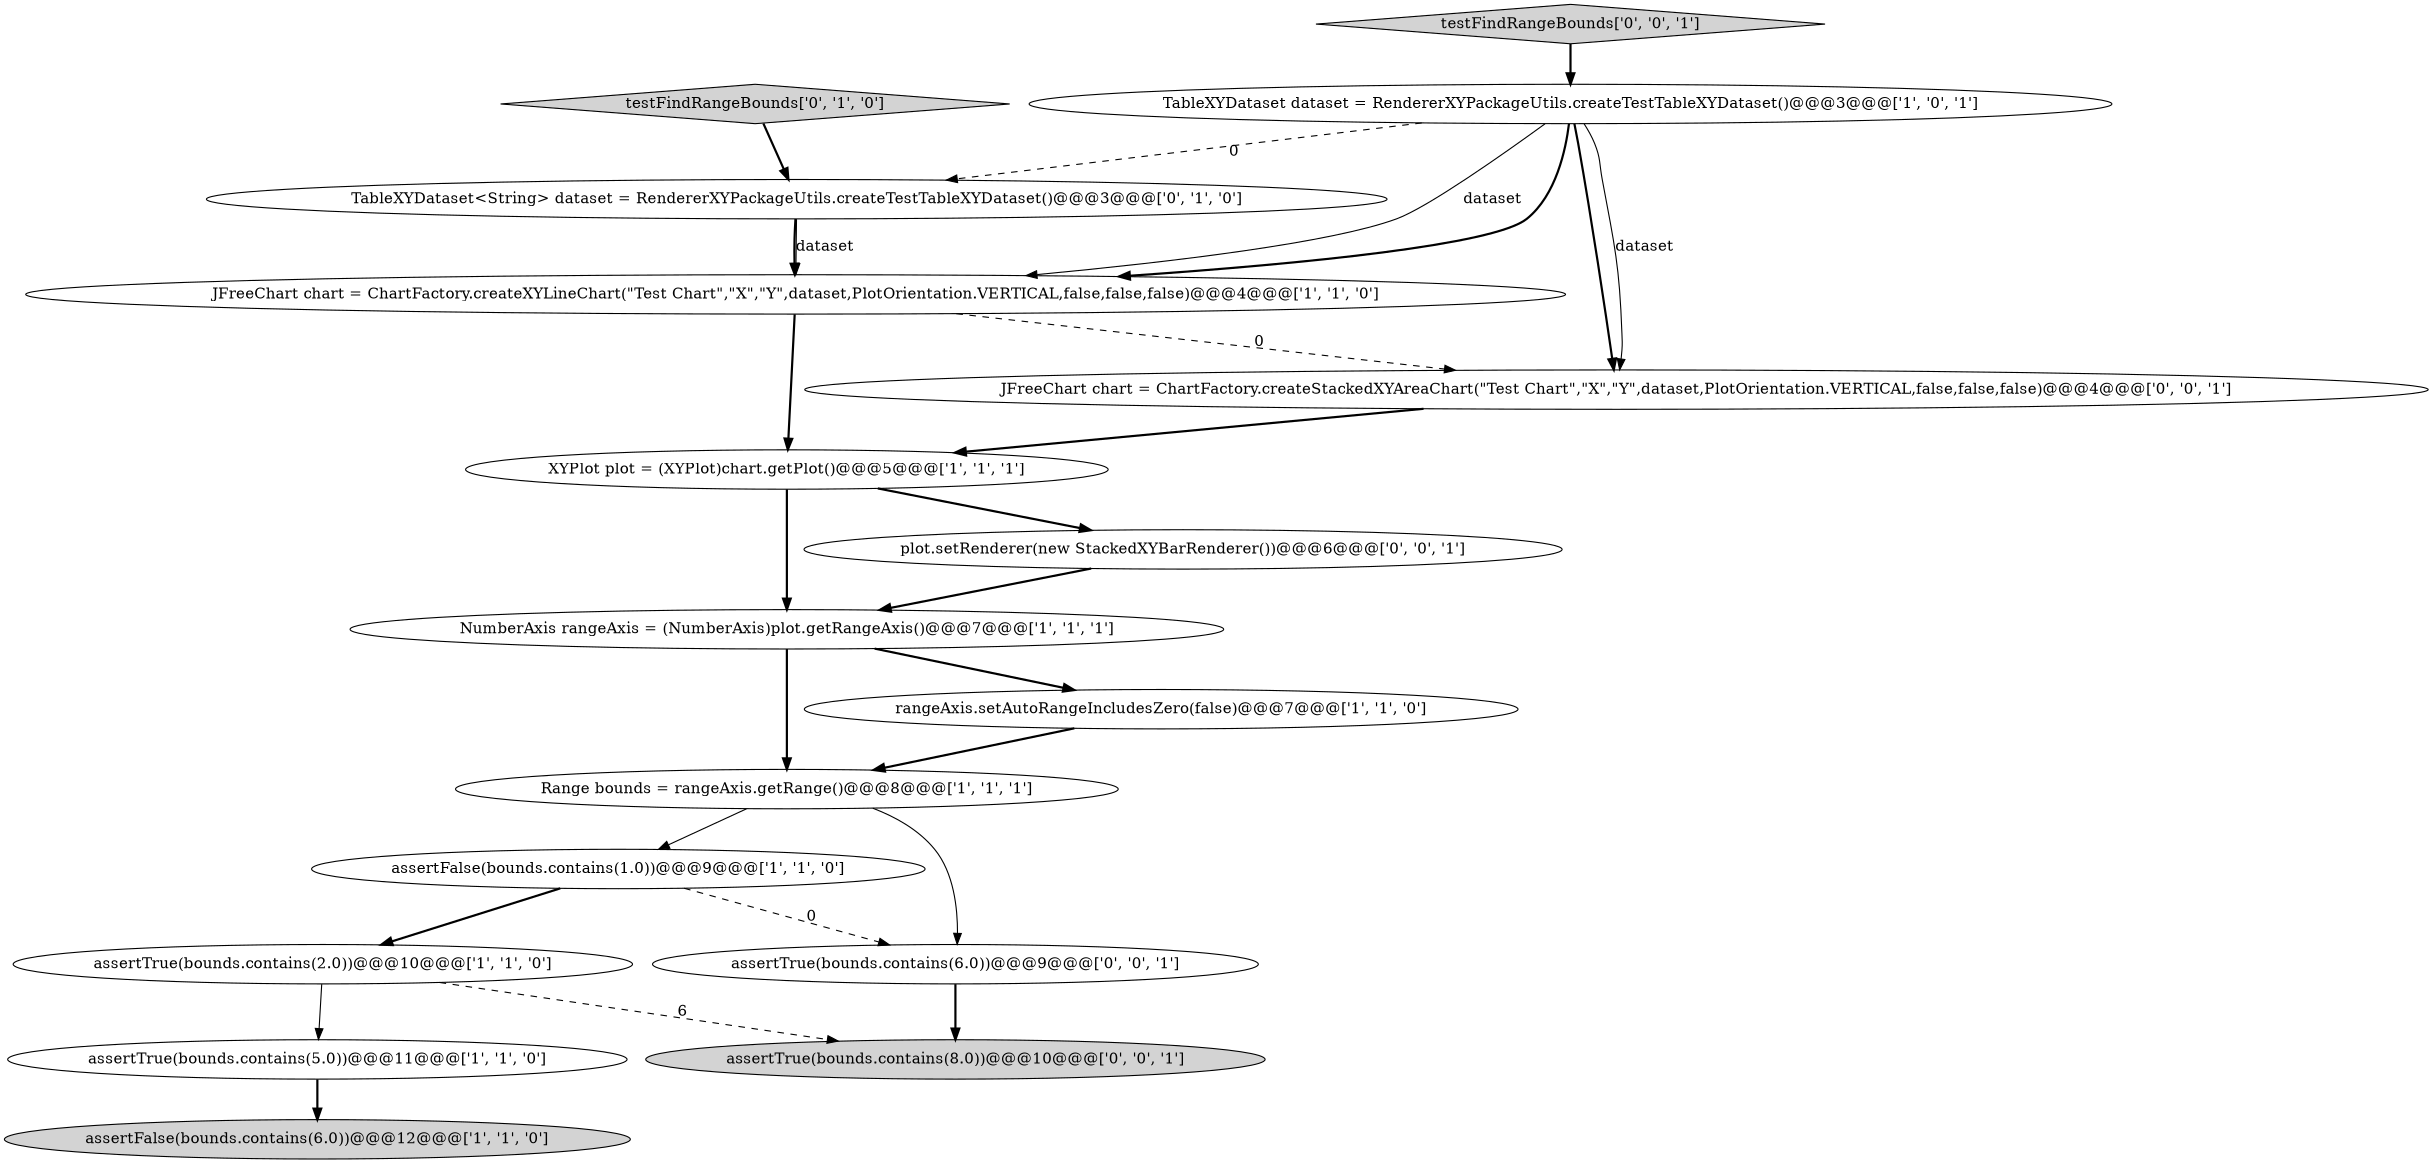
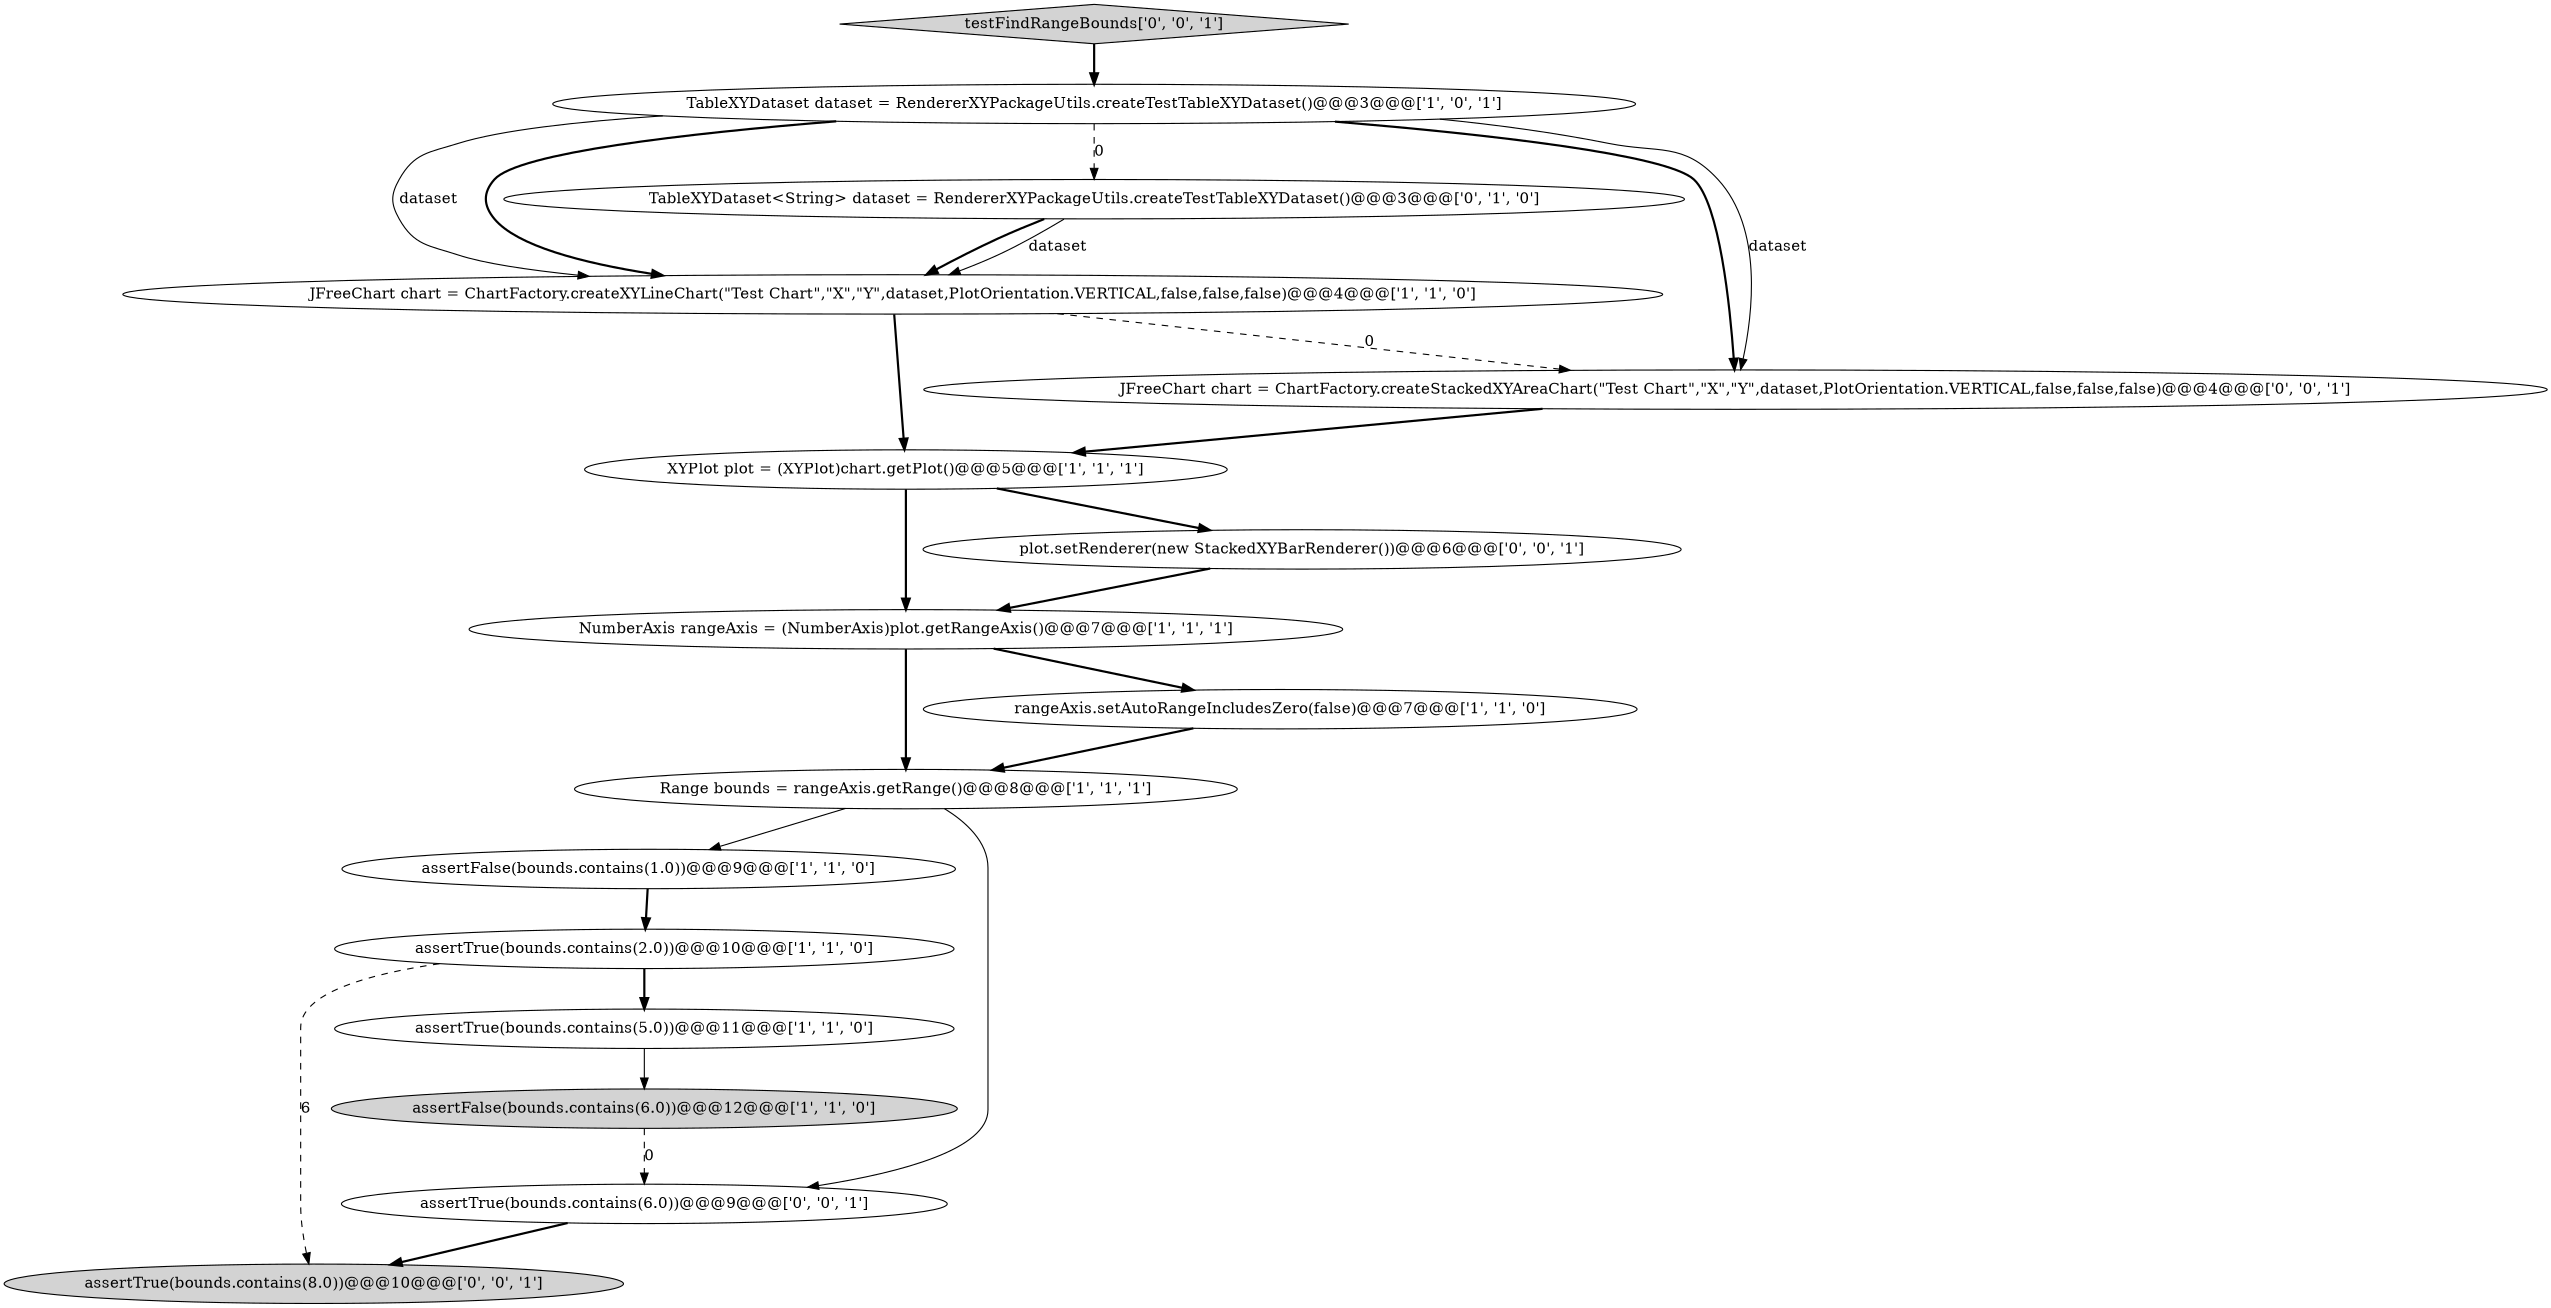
node "testFindRangeBounds['0', '1', '0']": removed
edge "assertFalse(bounds.contains(1.0))@@@9@@@['1', '1', '0']" -> "assertTrue(bounds.contains(6.0))@@@9@@@['0', '0', '1']": now "assertFalse(bounds.contains(6.0))@@@12@@@['1', '1', '0']" -> "assertTrue(bounds.contains(6.0))@@@9@@@['0', '0', '1']"
edge "assertTrue(bounds.contains(2.0))@@@10@@@['1', '1', '0']" -> "assertTrue(bounds.contains(5.0))@@@11@@@['1', '1', '0']": style solid -> bold
edge "assertTrue(bounds.contains(5.0))@@@11@@@['1', '1', '0']" -> "assertFalse(bounds.contains(6.0))@@@12@@@['1', '1', '0']": style bold -> solid
